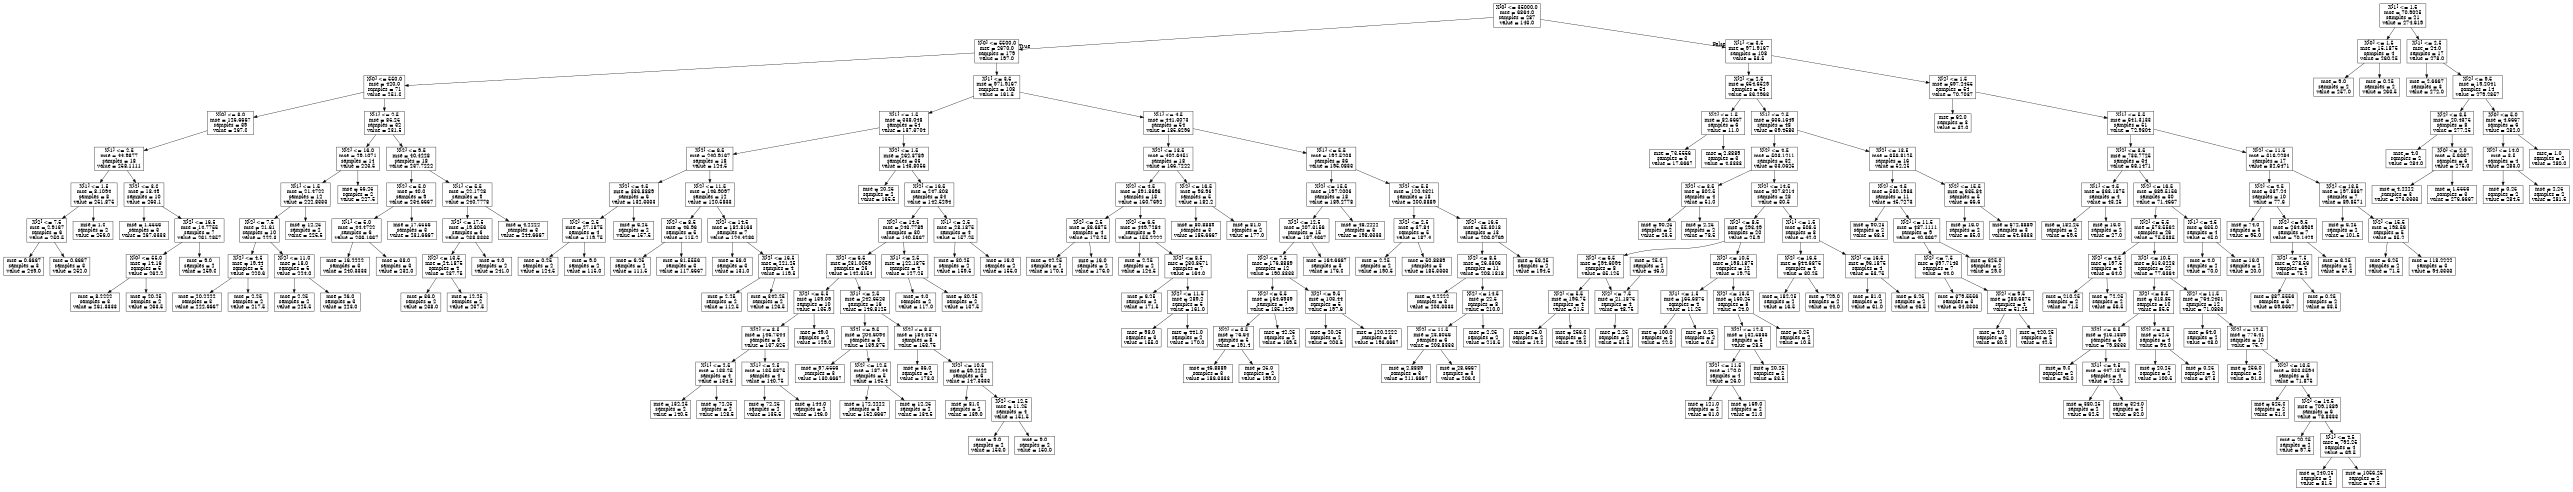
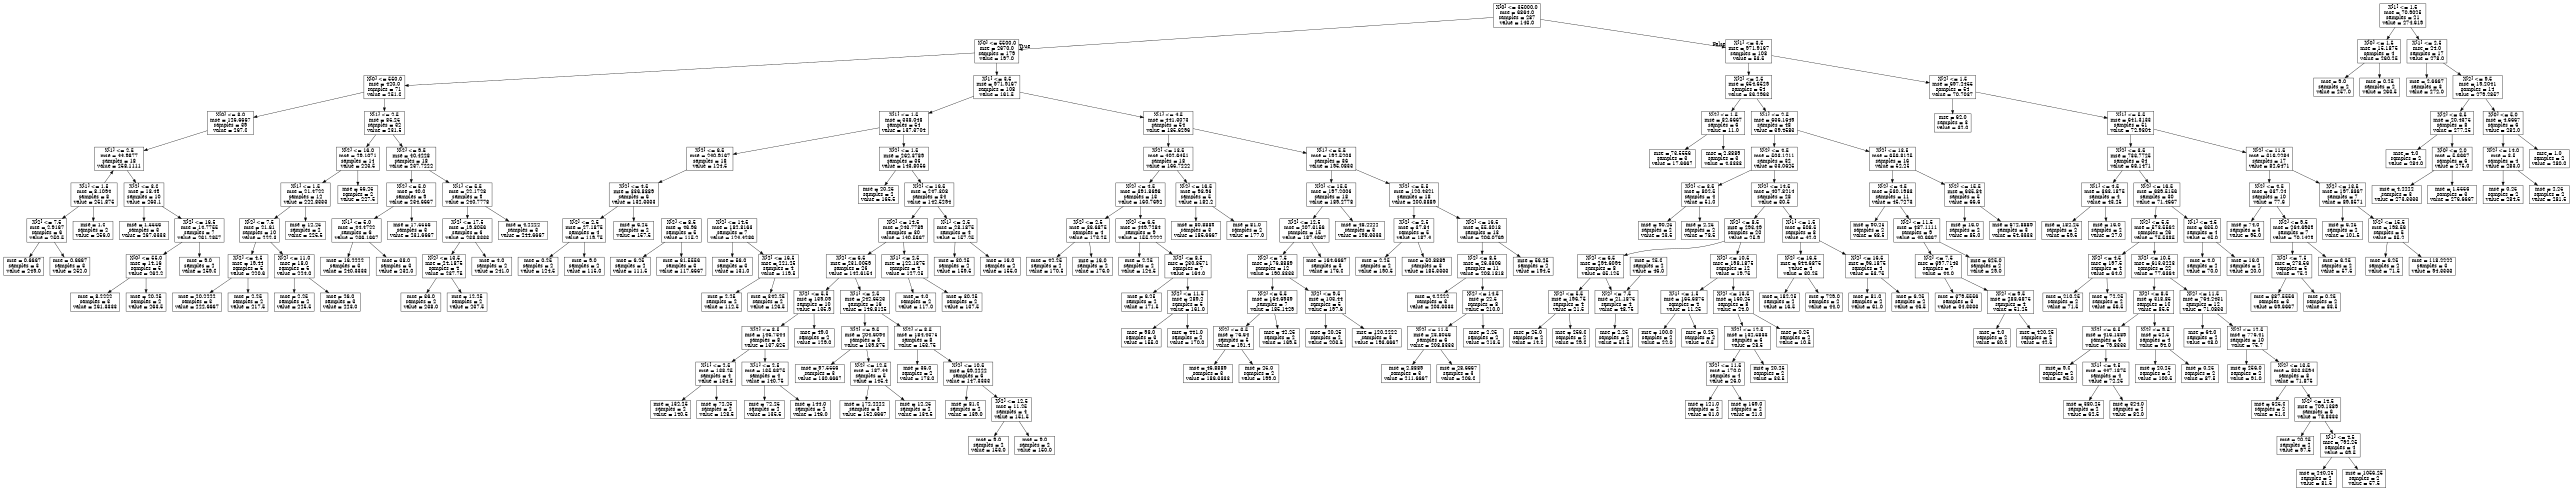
edge "X[1] <= 2.5 mse = 44.9877 samples = 18 value = 258.1111" -> "X[1] <= 1.5 mse = 8.1094 samples = 8 value = 251.875": reversed
node "X[2] <= 11.5 mse = 146.9097 samples = 12 value = 120.5833": removed
node "X[2] <= 16.5 mse = 644.6875 samples = 4 value = 30.25": label "X[2] <= 16.5 mse = 644.6875 samples = 4 value = 30.25" -> "X[2] <= 16.5 mse = 644.6875 value = 4 value = 30.25"
